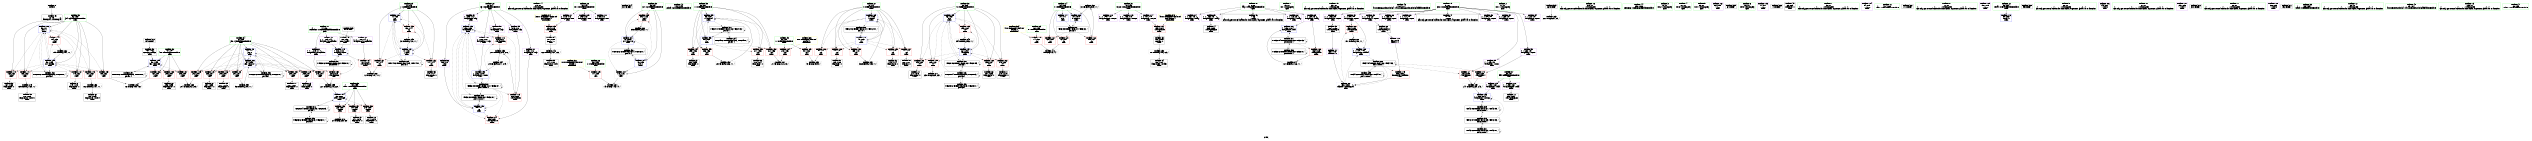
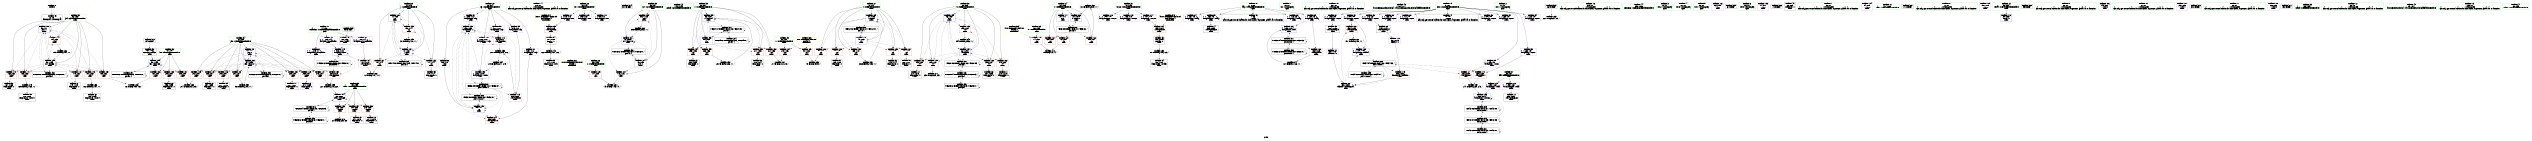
node "NodeID: 369": text "97 = PHI()" -> "93 = PHI()"
